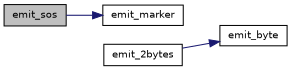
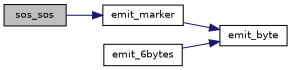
node "emit_sos": label "emit_sos" -> "sos_sos"
edge "emit_marker" -> "emit_byte": added
node "emit_2bytes": label "emit_2bytes" -> "emit_6bytes"
